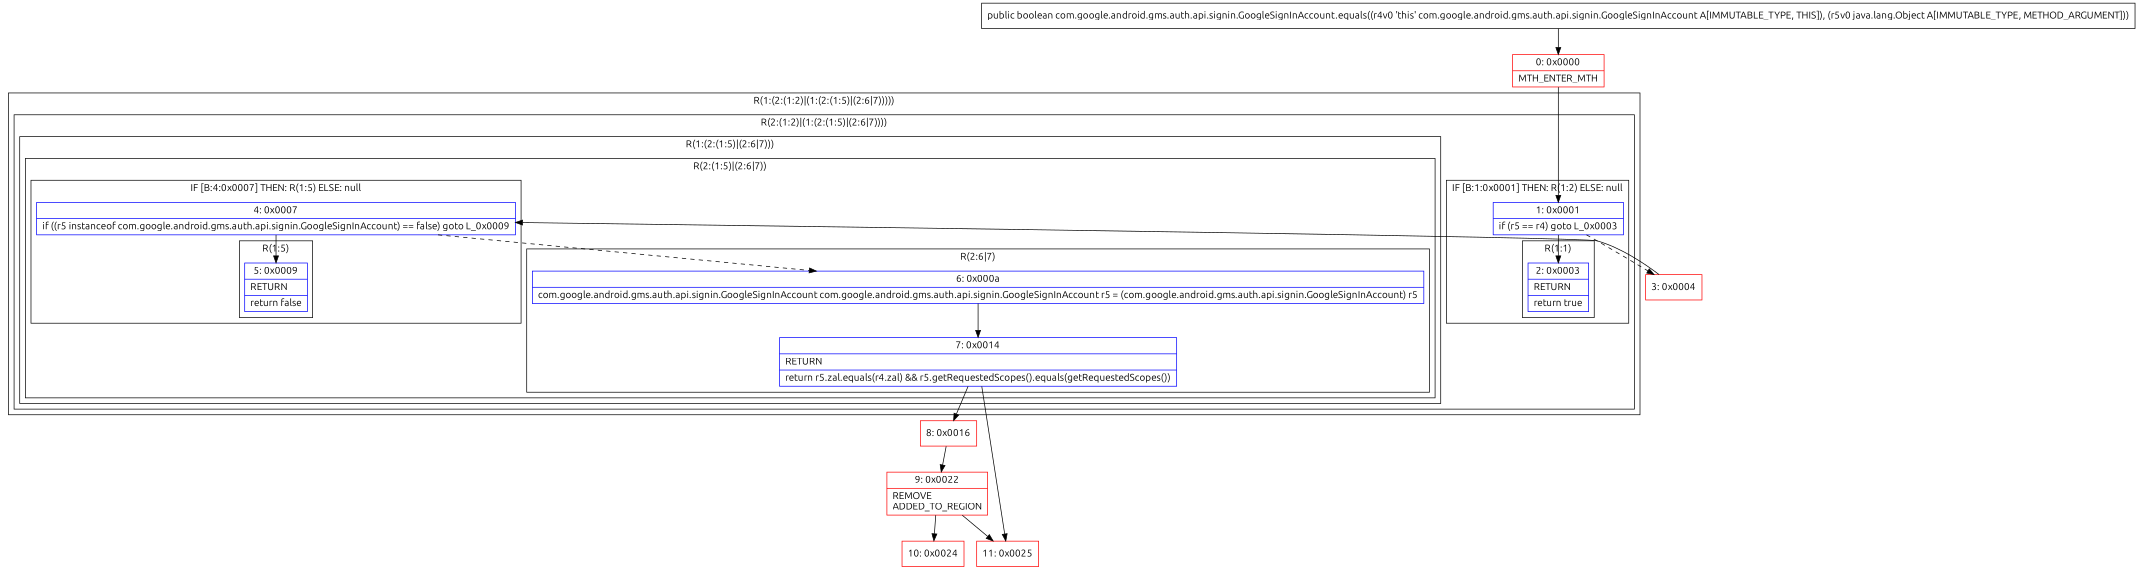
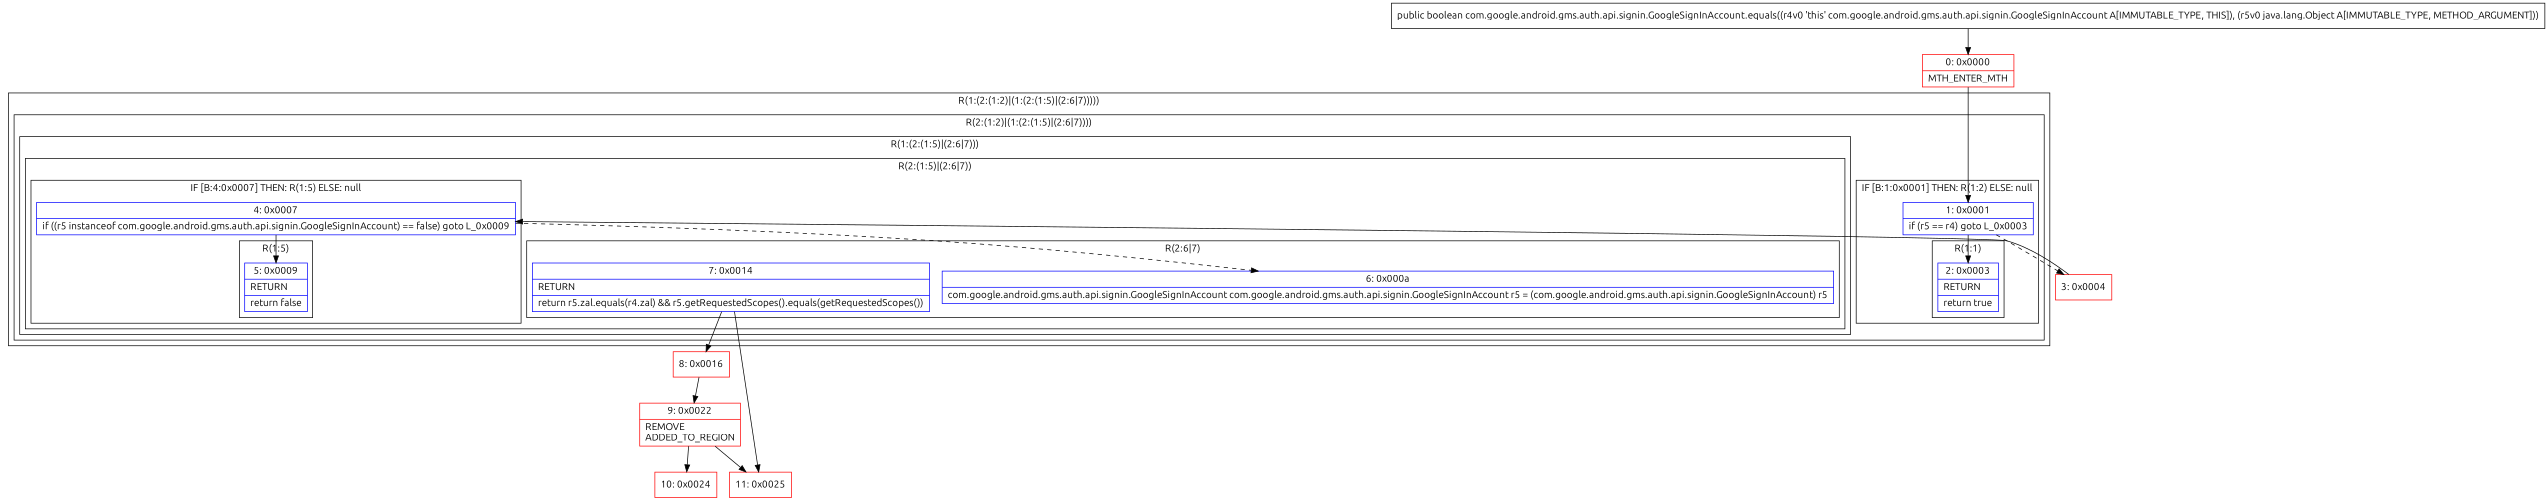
edge "6: 0x000a" -> "7: 0x0014": removed
